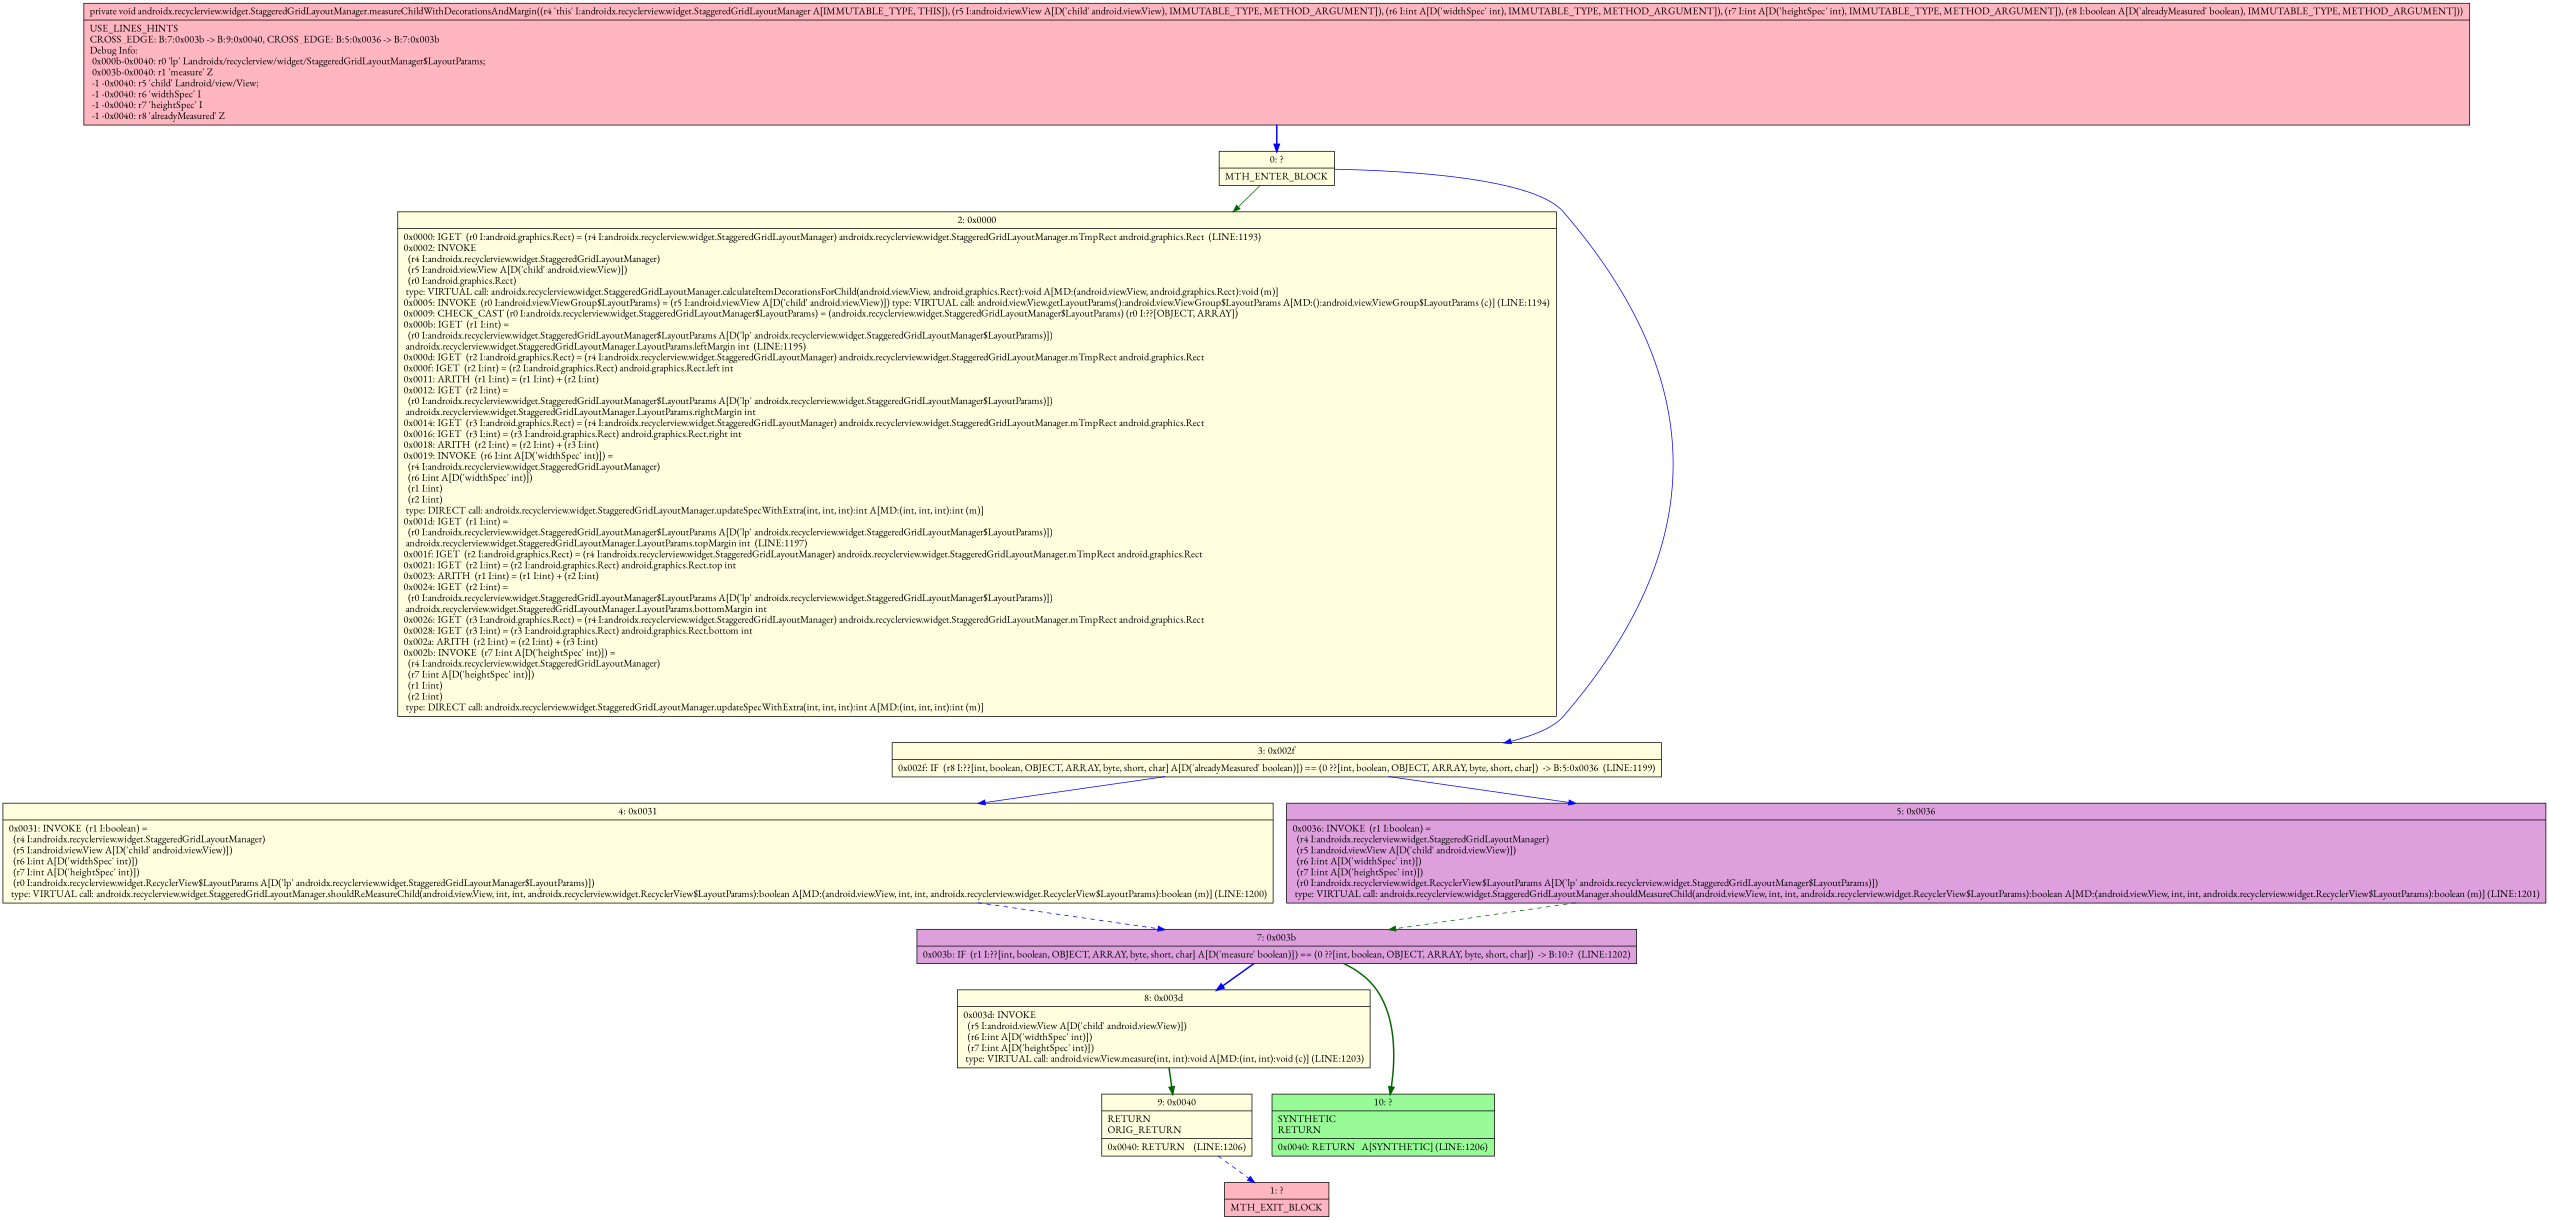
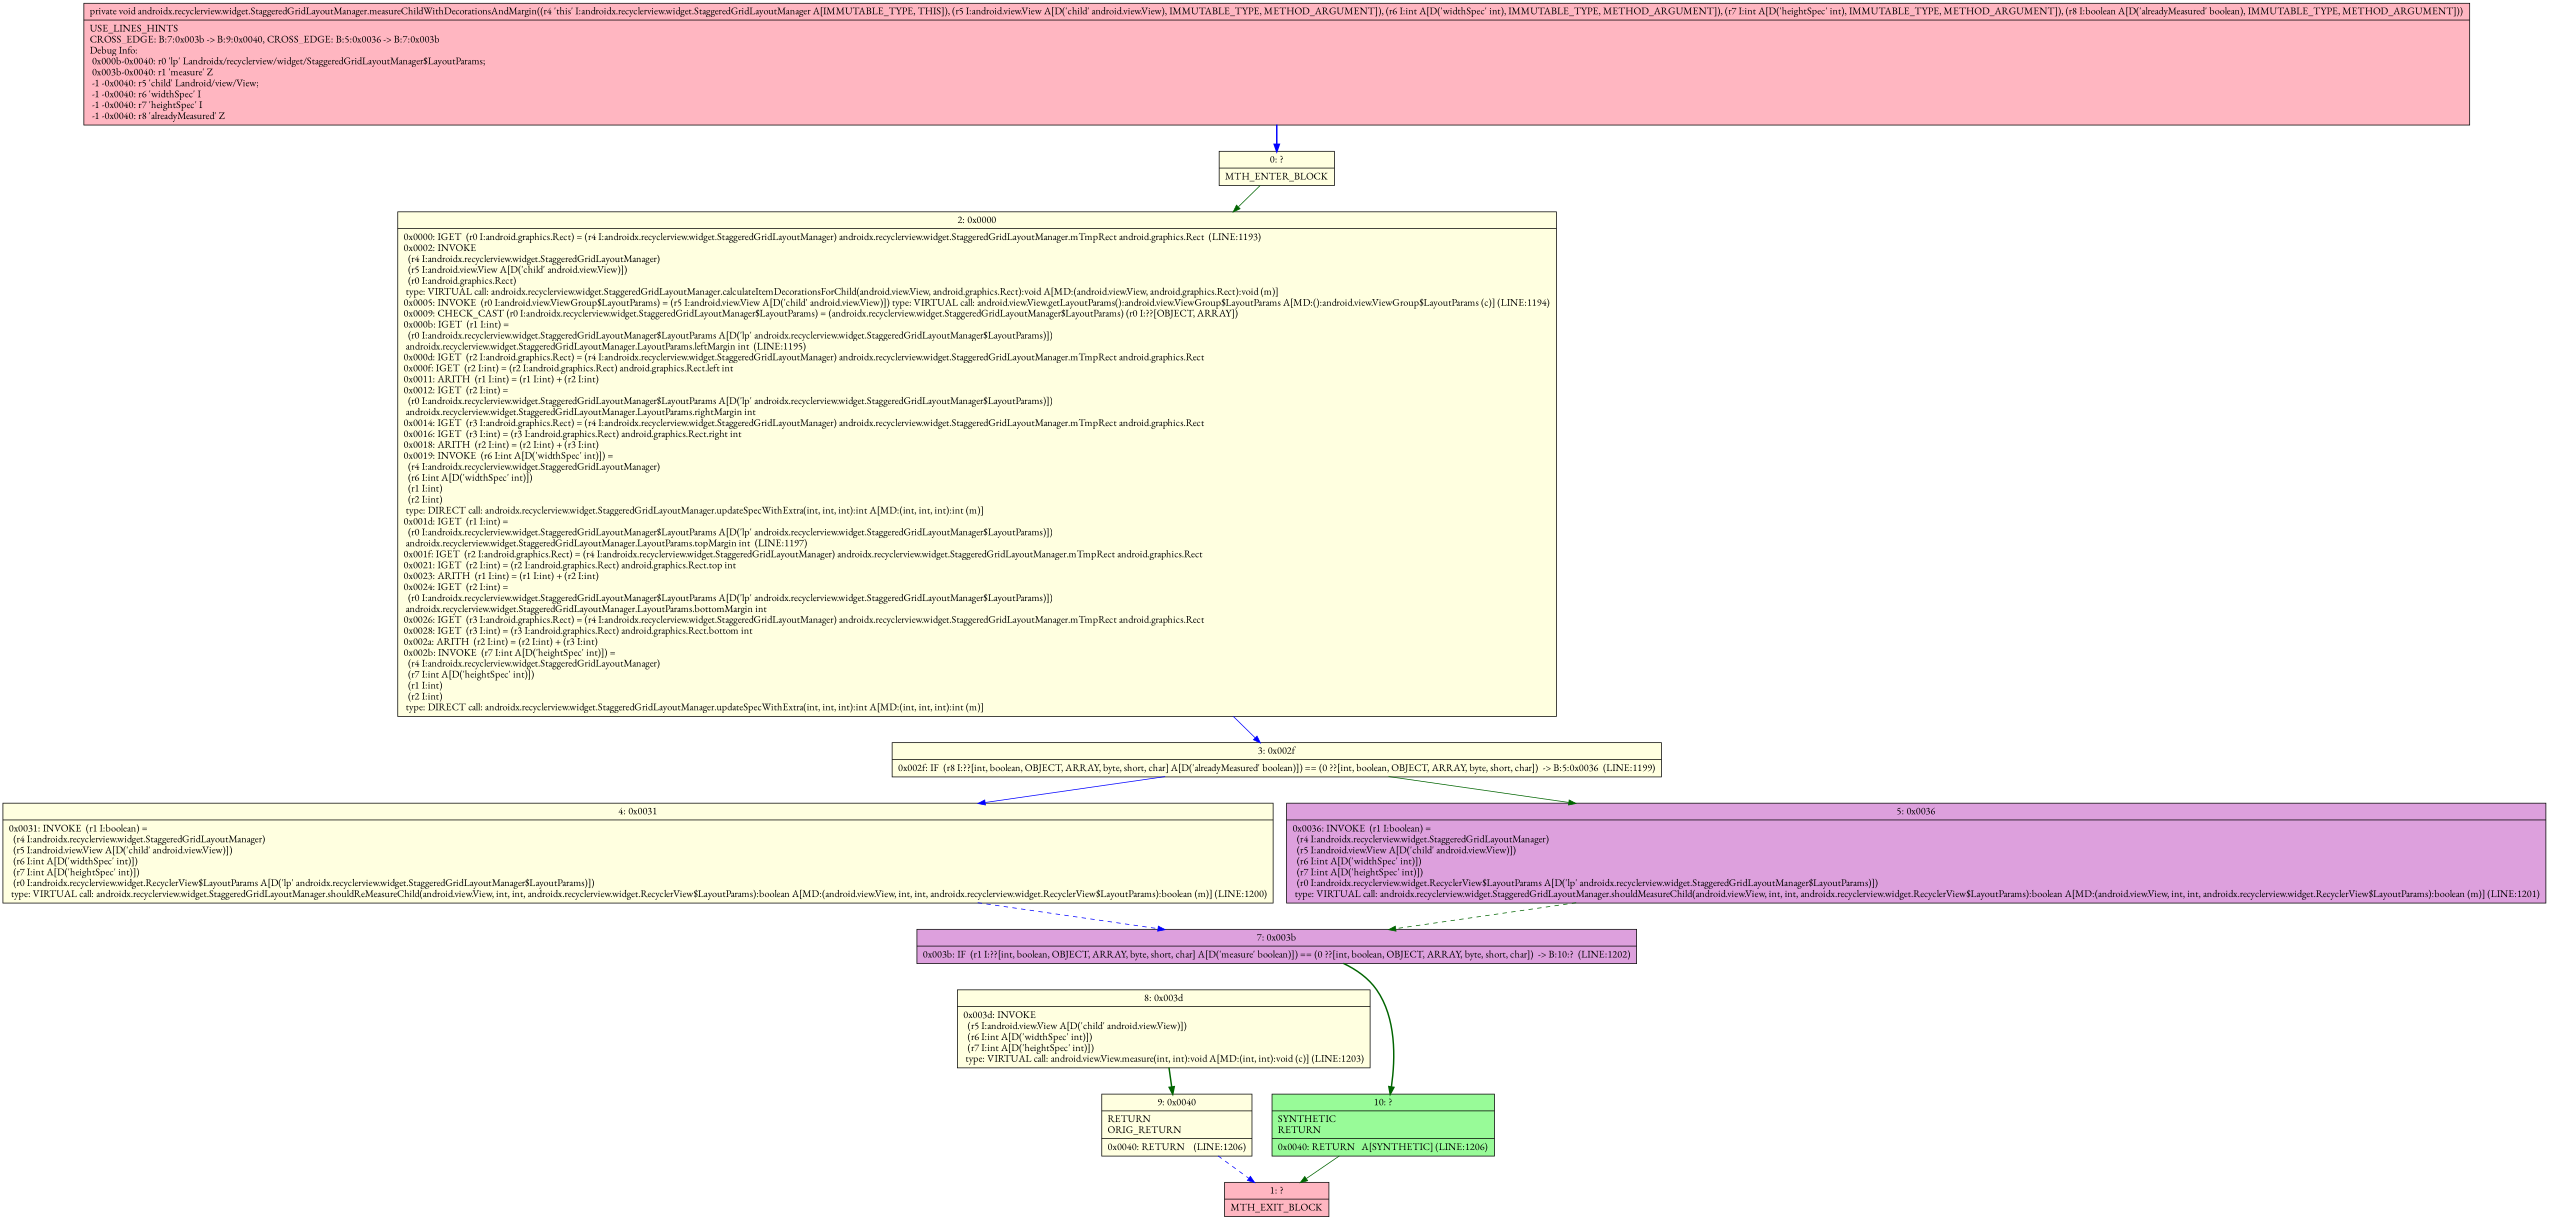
edge "0: ?" -> "3: 0x002f": now "2: 0x0000" -> "3: 0x002f"
edge "3: 0x002f" -> "5: 0x0036": color blue -> darkgreen
edge "7: 0x003b" -> "8: 0x003d": removed
edge "10: ?" -> "1: ?": added
